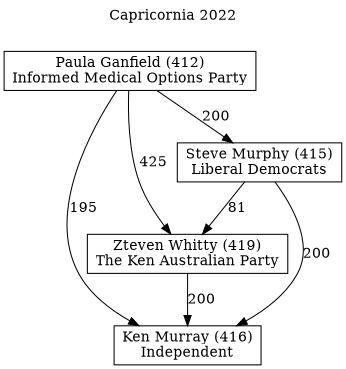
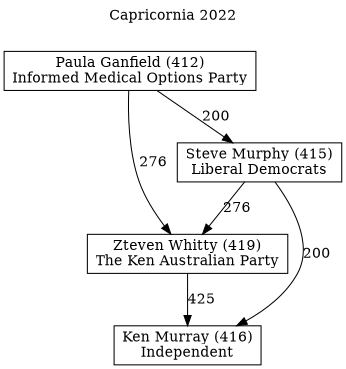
edge "Paula Ganfield (412) Informed Medical Options Party" -> "Zteven Whitty (419) The Ken Australian Party": label "425" -> "276"
edge "Steve Murphy (415) Liberal Democrats" -> "Zteven Whitty (419) The Ken Australian Party": label "81" -> "276"
edge "Paula Ganfield (412) Informed Medical Options Party" -> "Ken Murray (416) Independent": removed, label "195"
edge "Zteven Whitty (419) The Ken Australian Party" -> "Ken Murray (416) Independent": label "200" -> "425"
